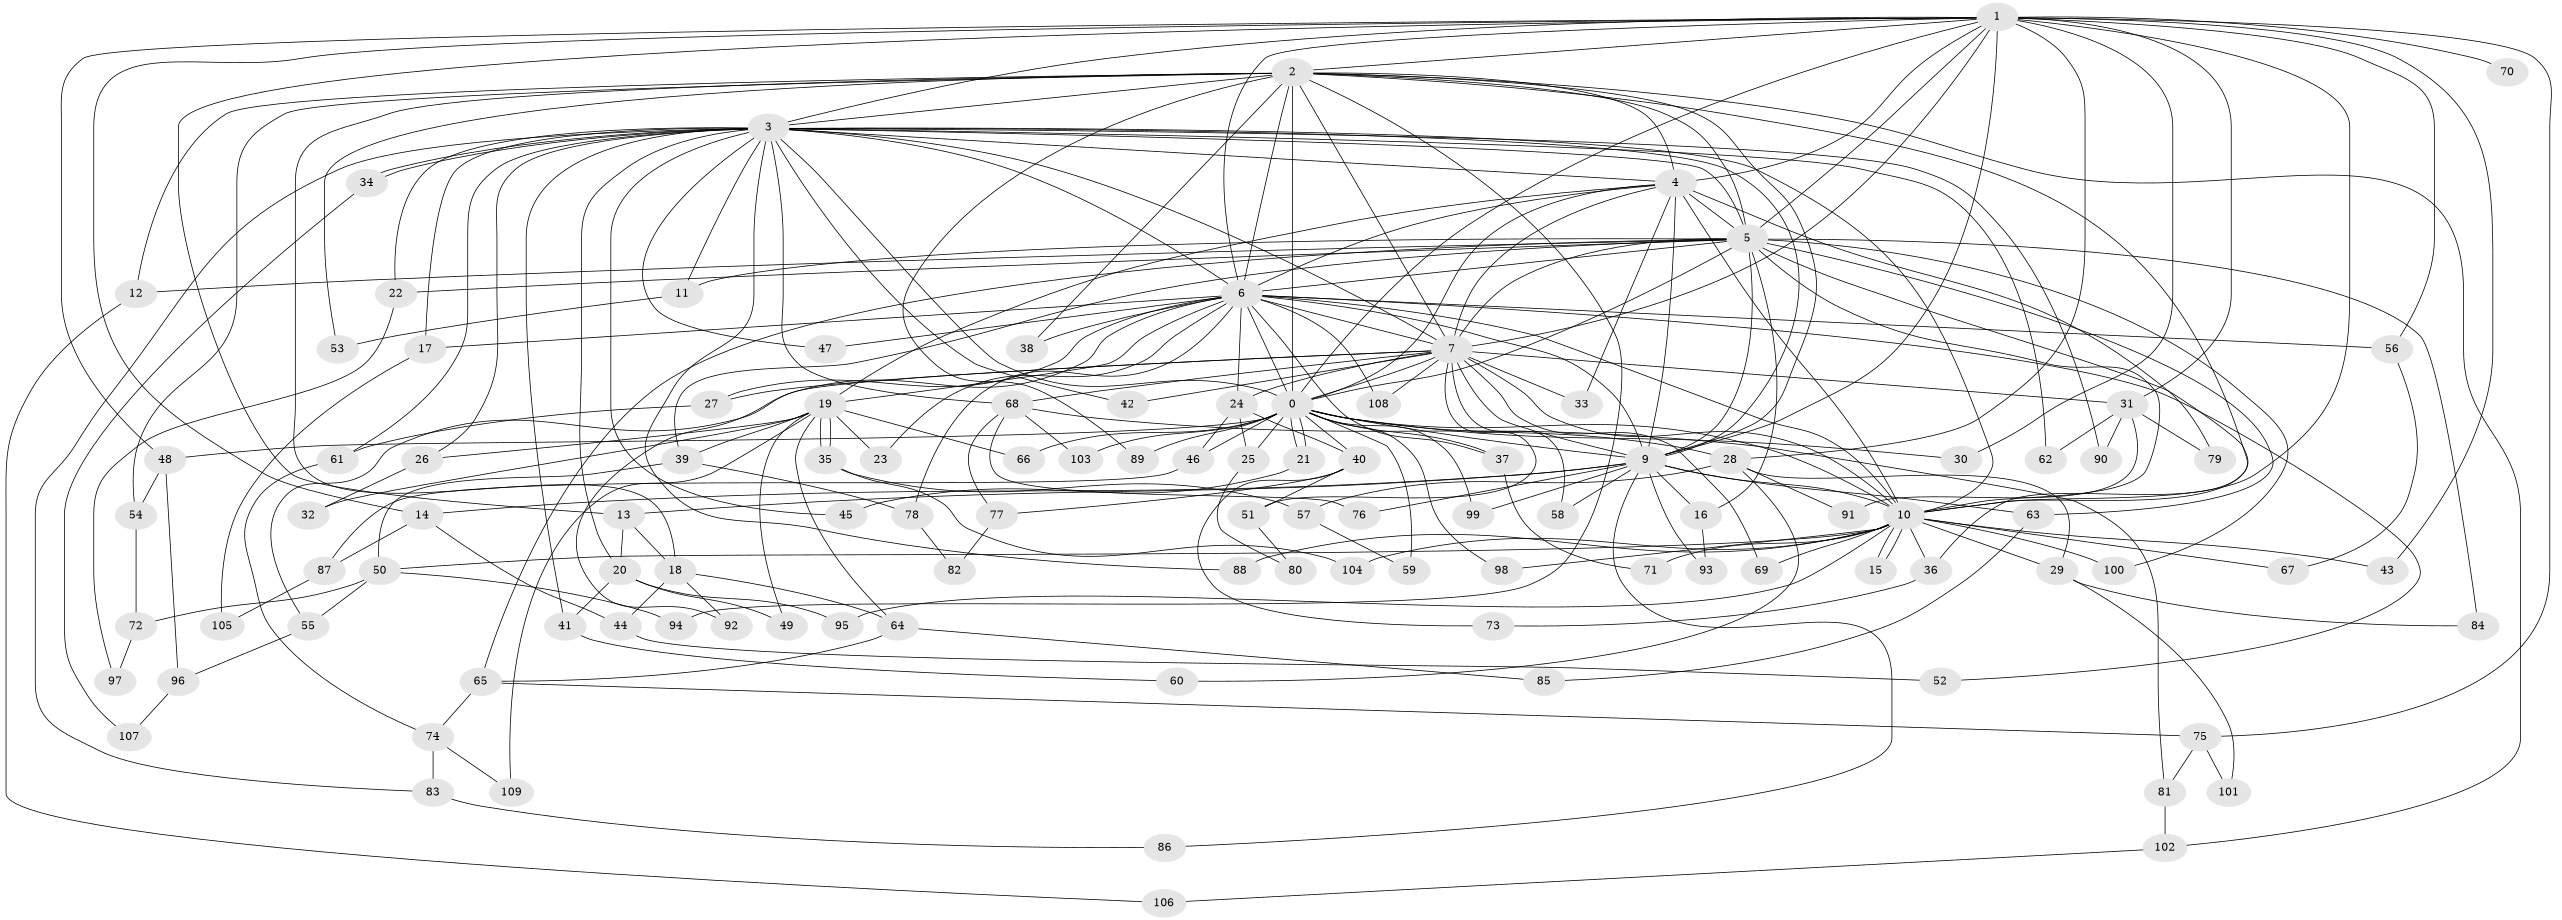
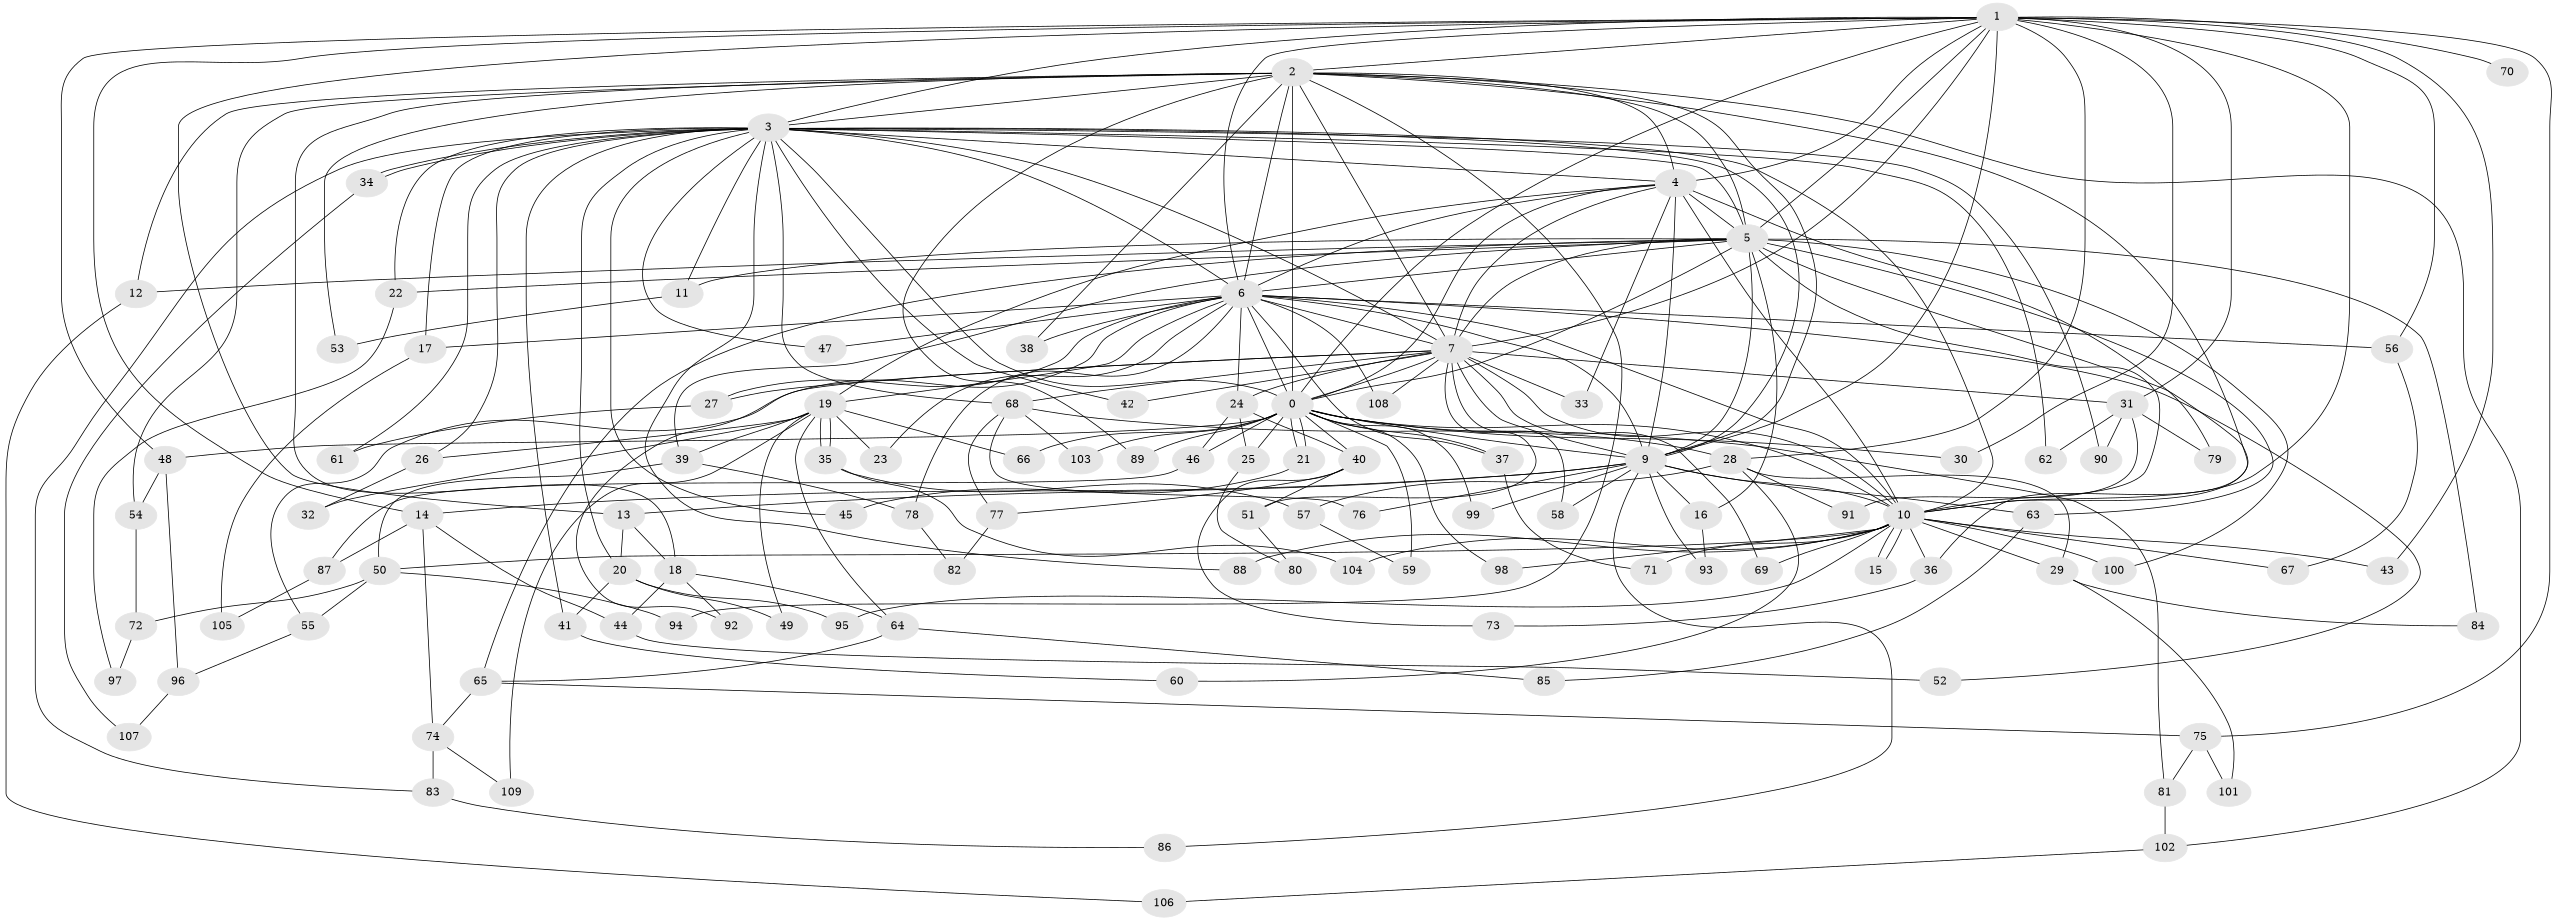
edge "61" -- "74": now "14" -- "74"
